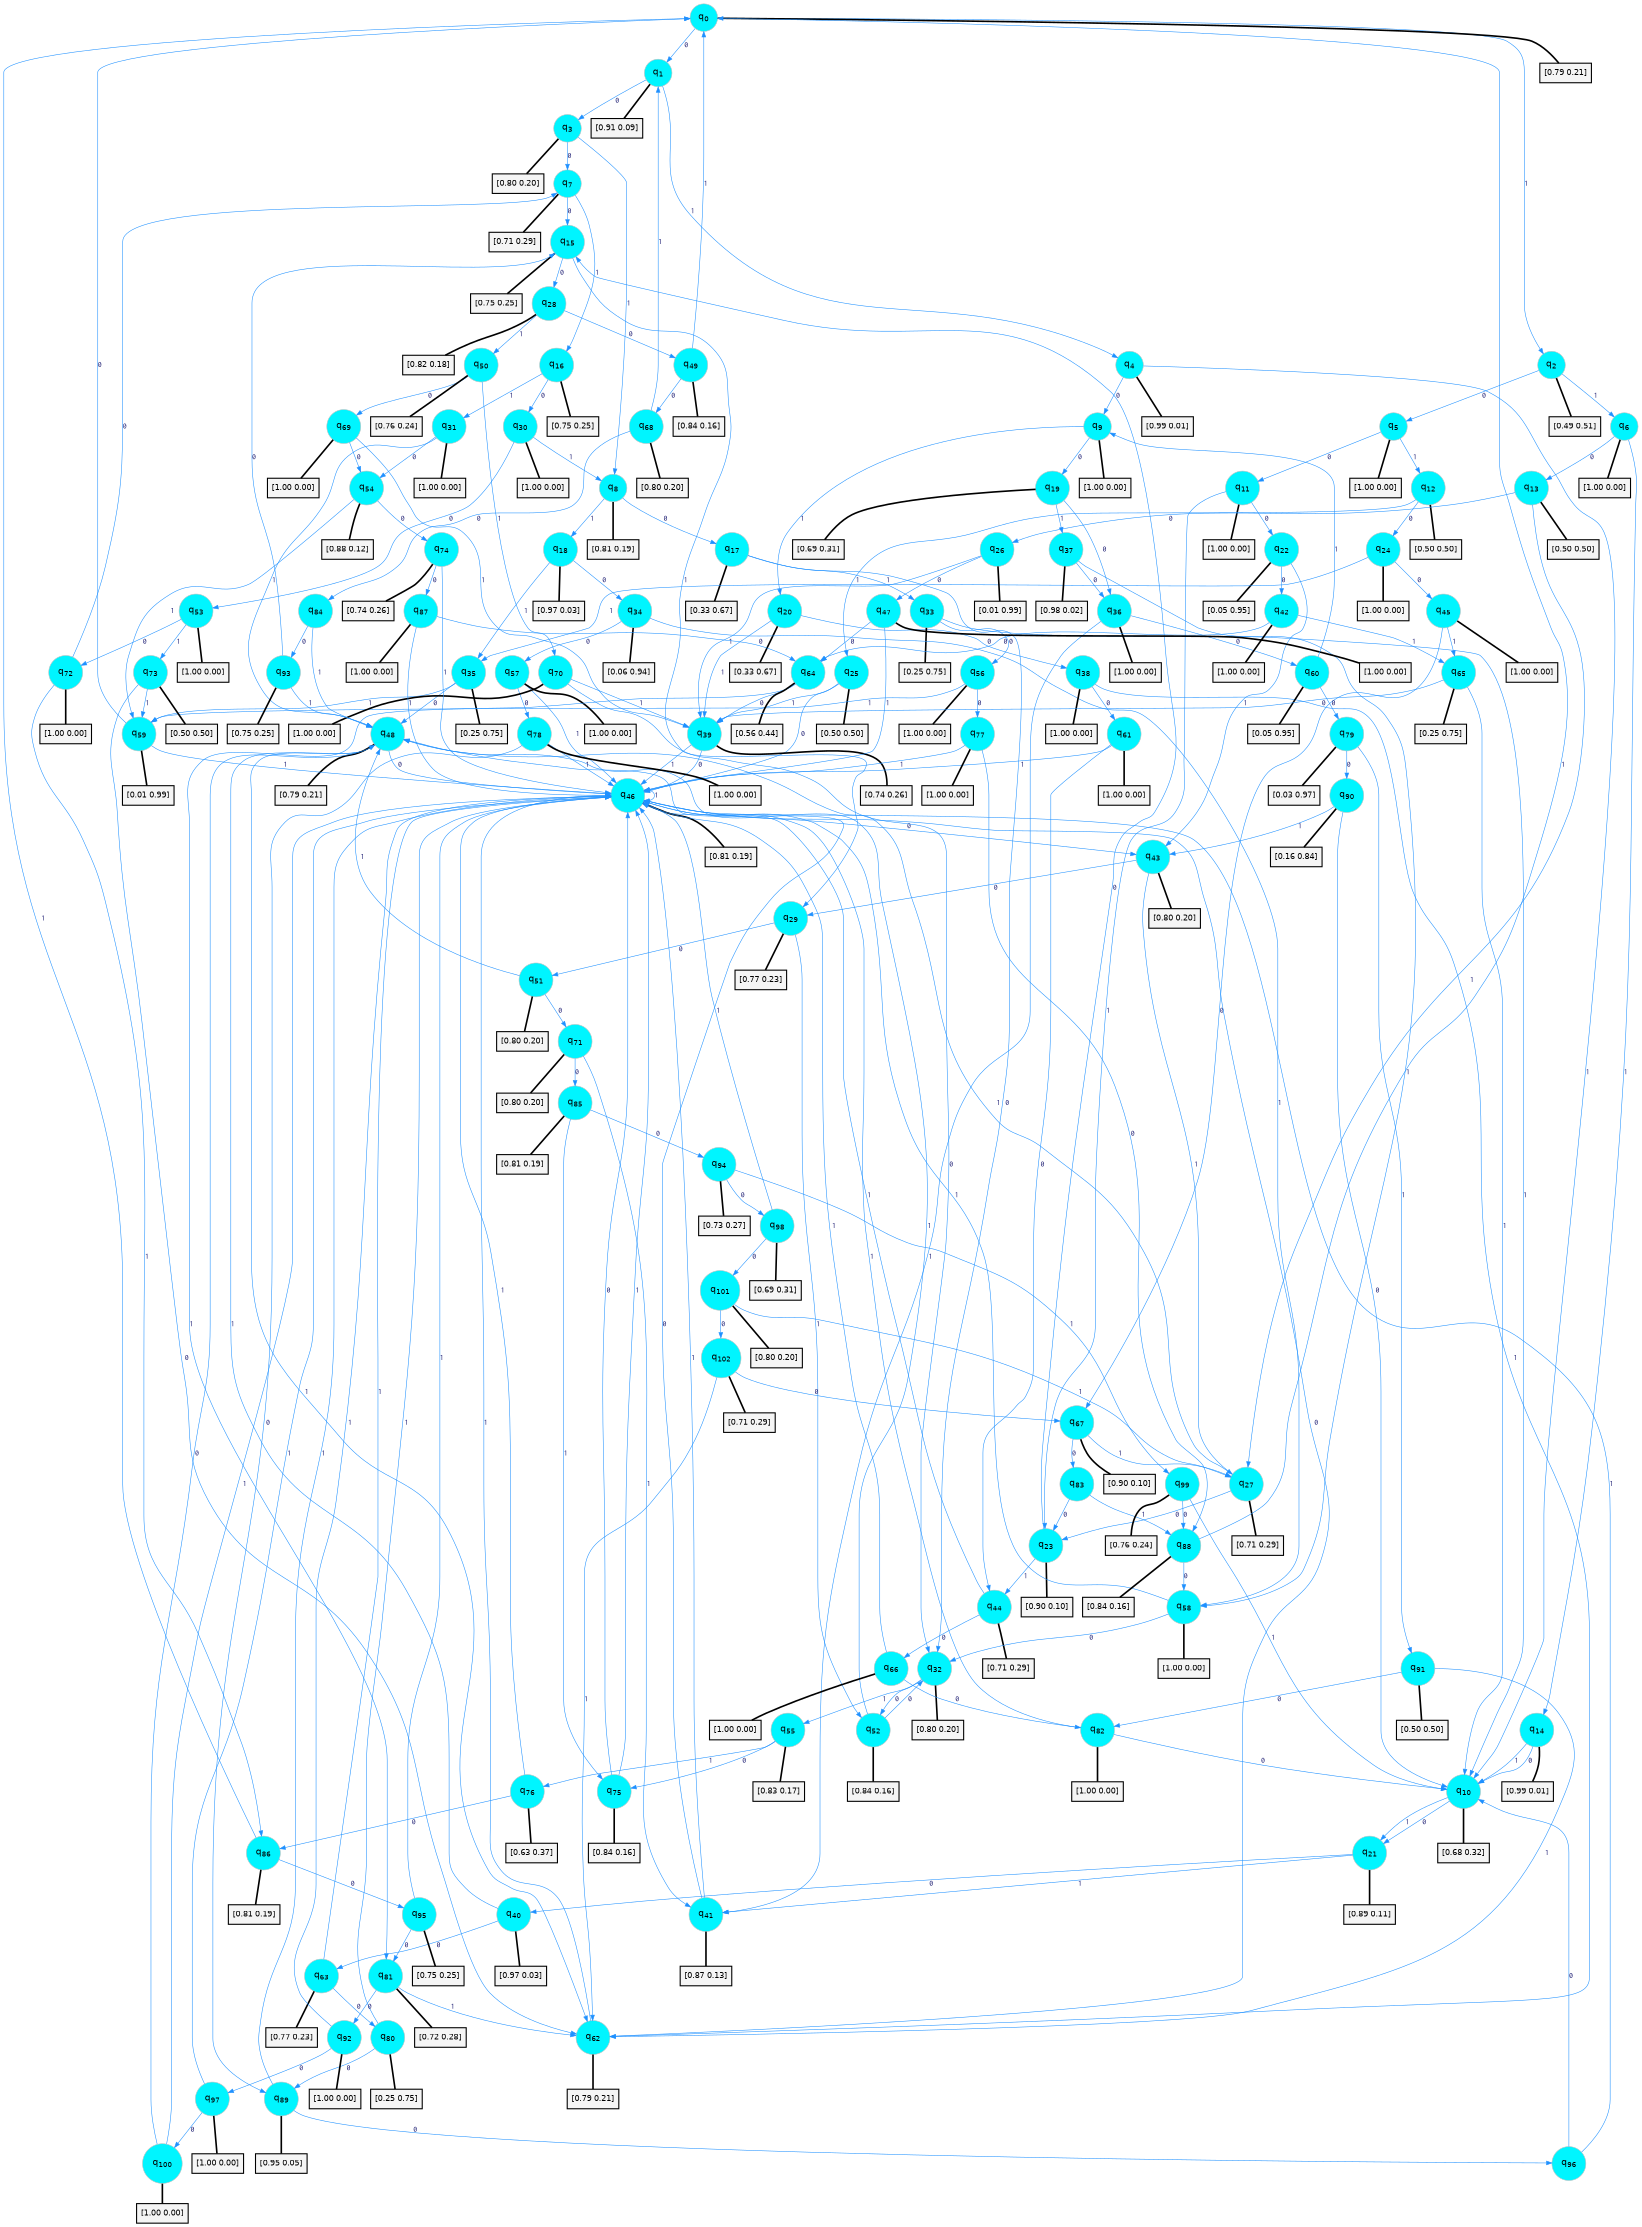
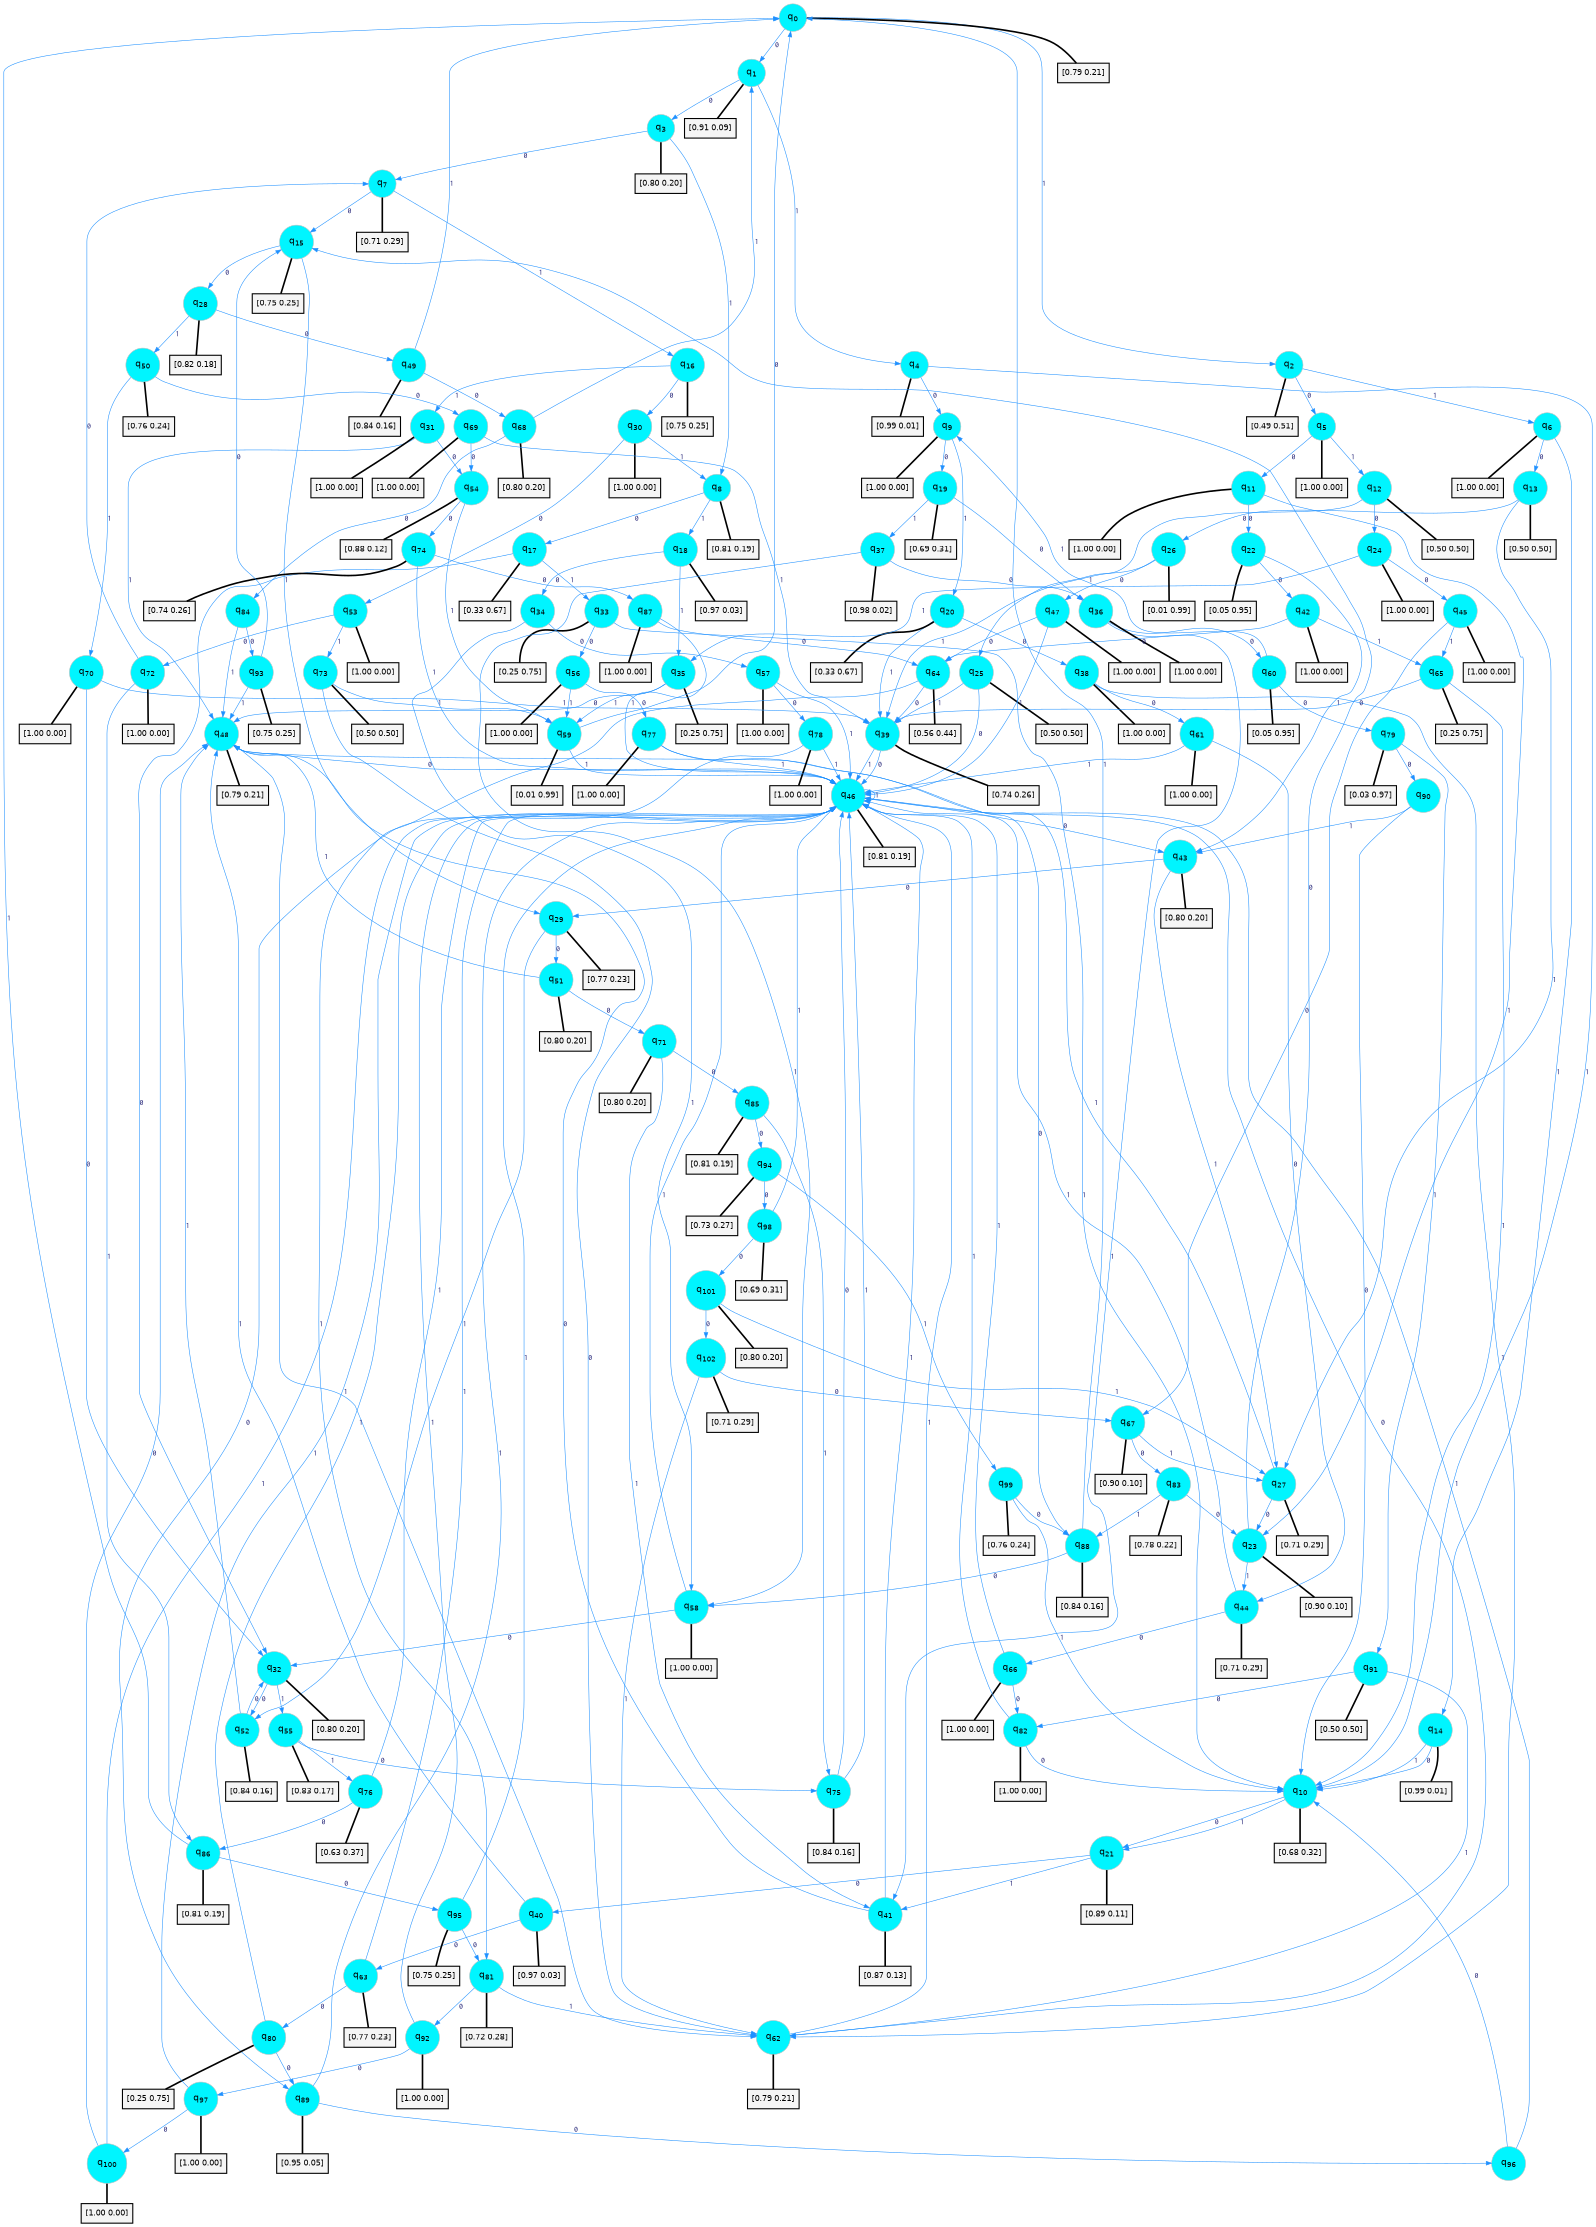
node "[0.06 0.94]": removed
node "[0.16 0.84]": removed
node "[0.78 0.22]": added
